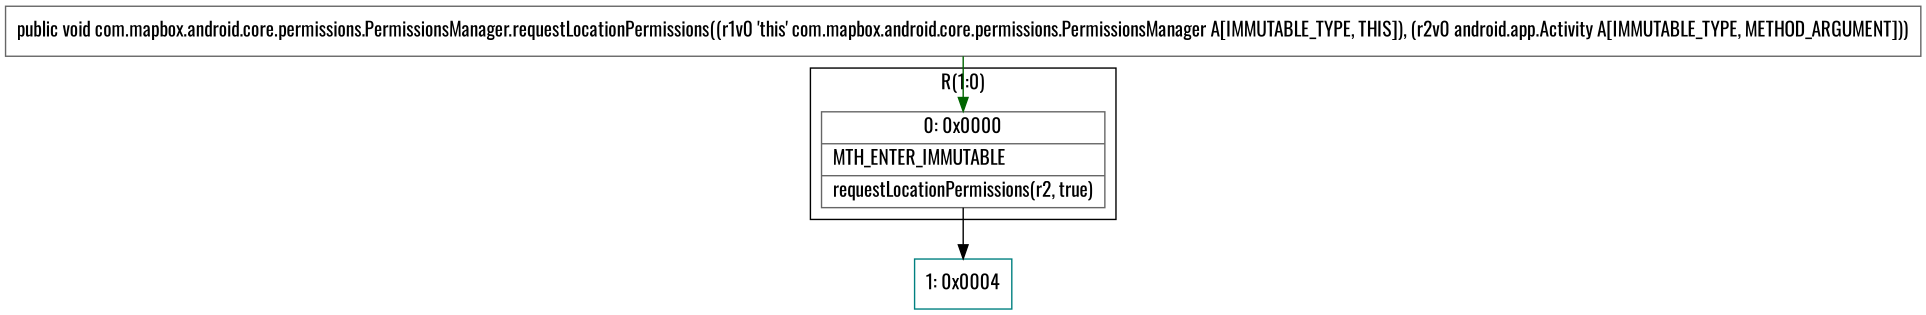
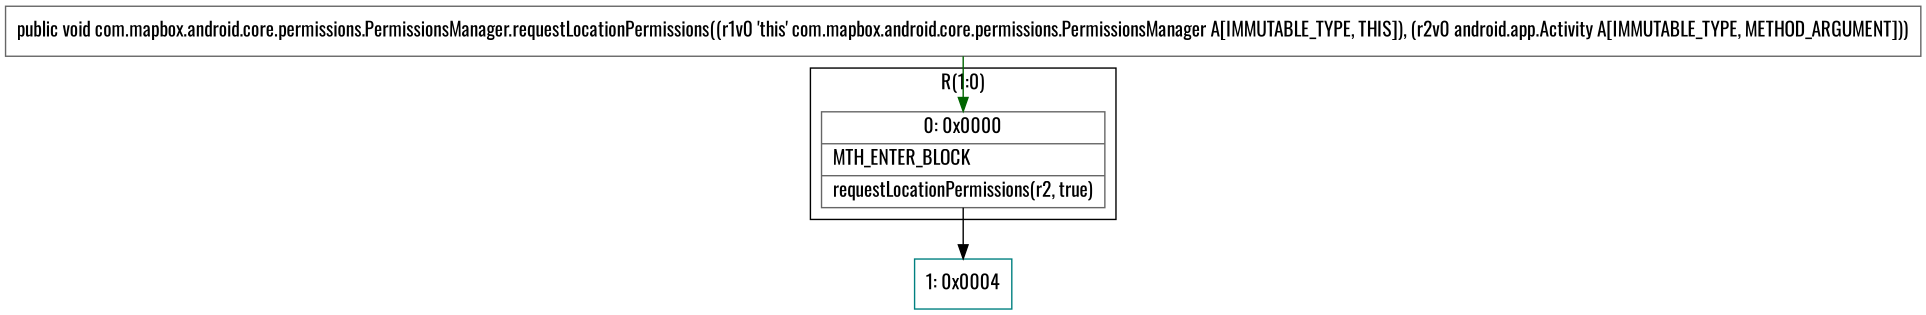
node "0: 0x0000": text "MTH_ENTER_IMMUTABLE" -> "MTH_ENTER_BLOCK"
